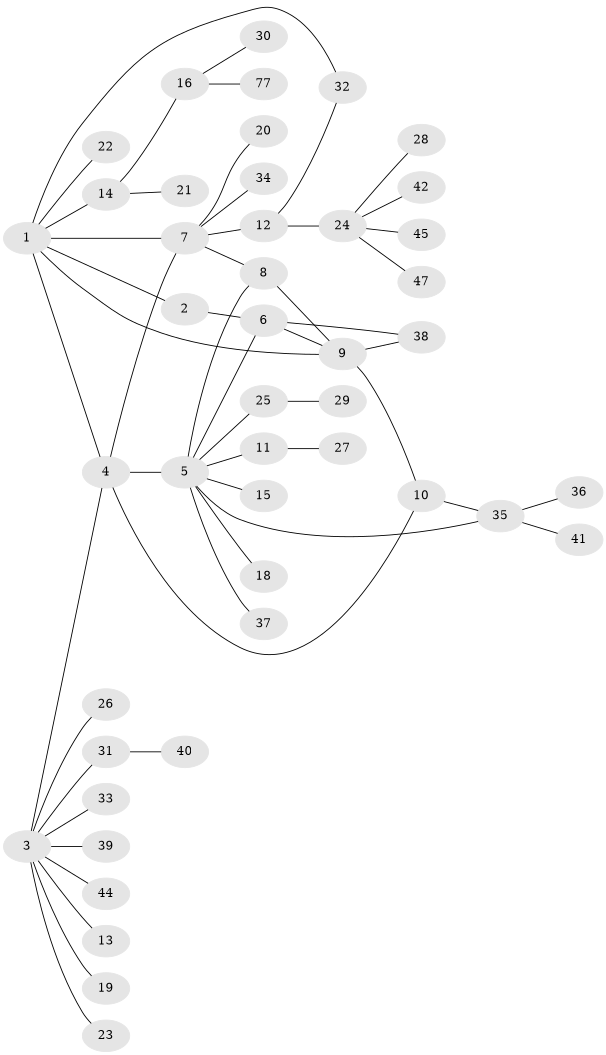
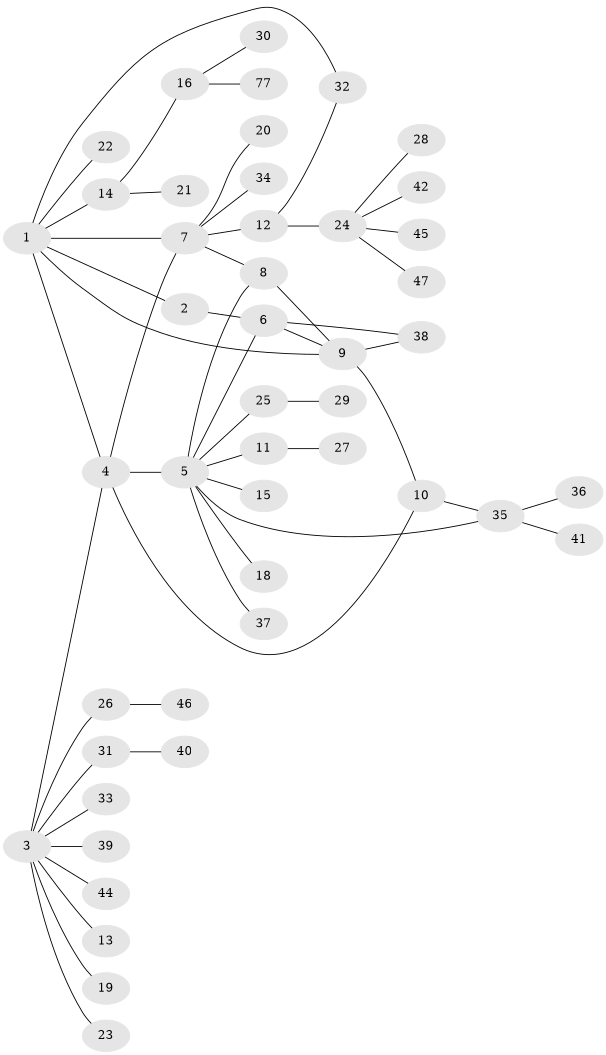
node "46": added
